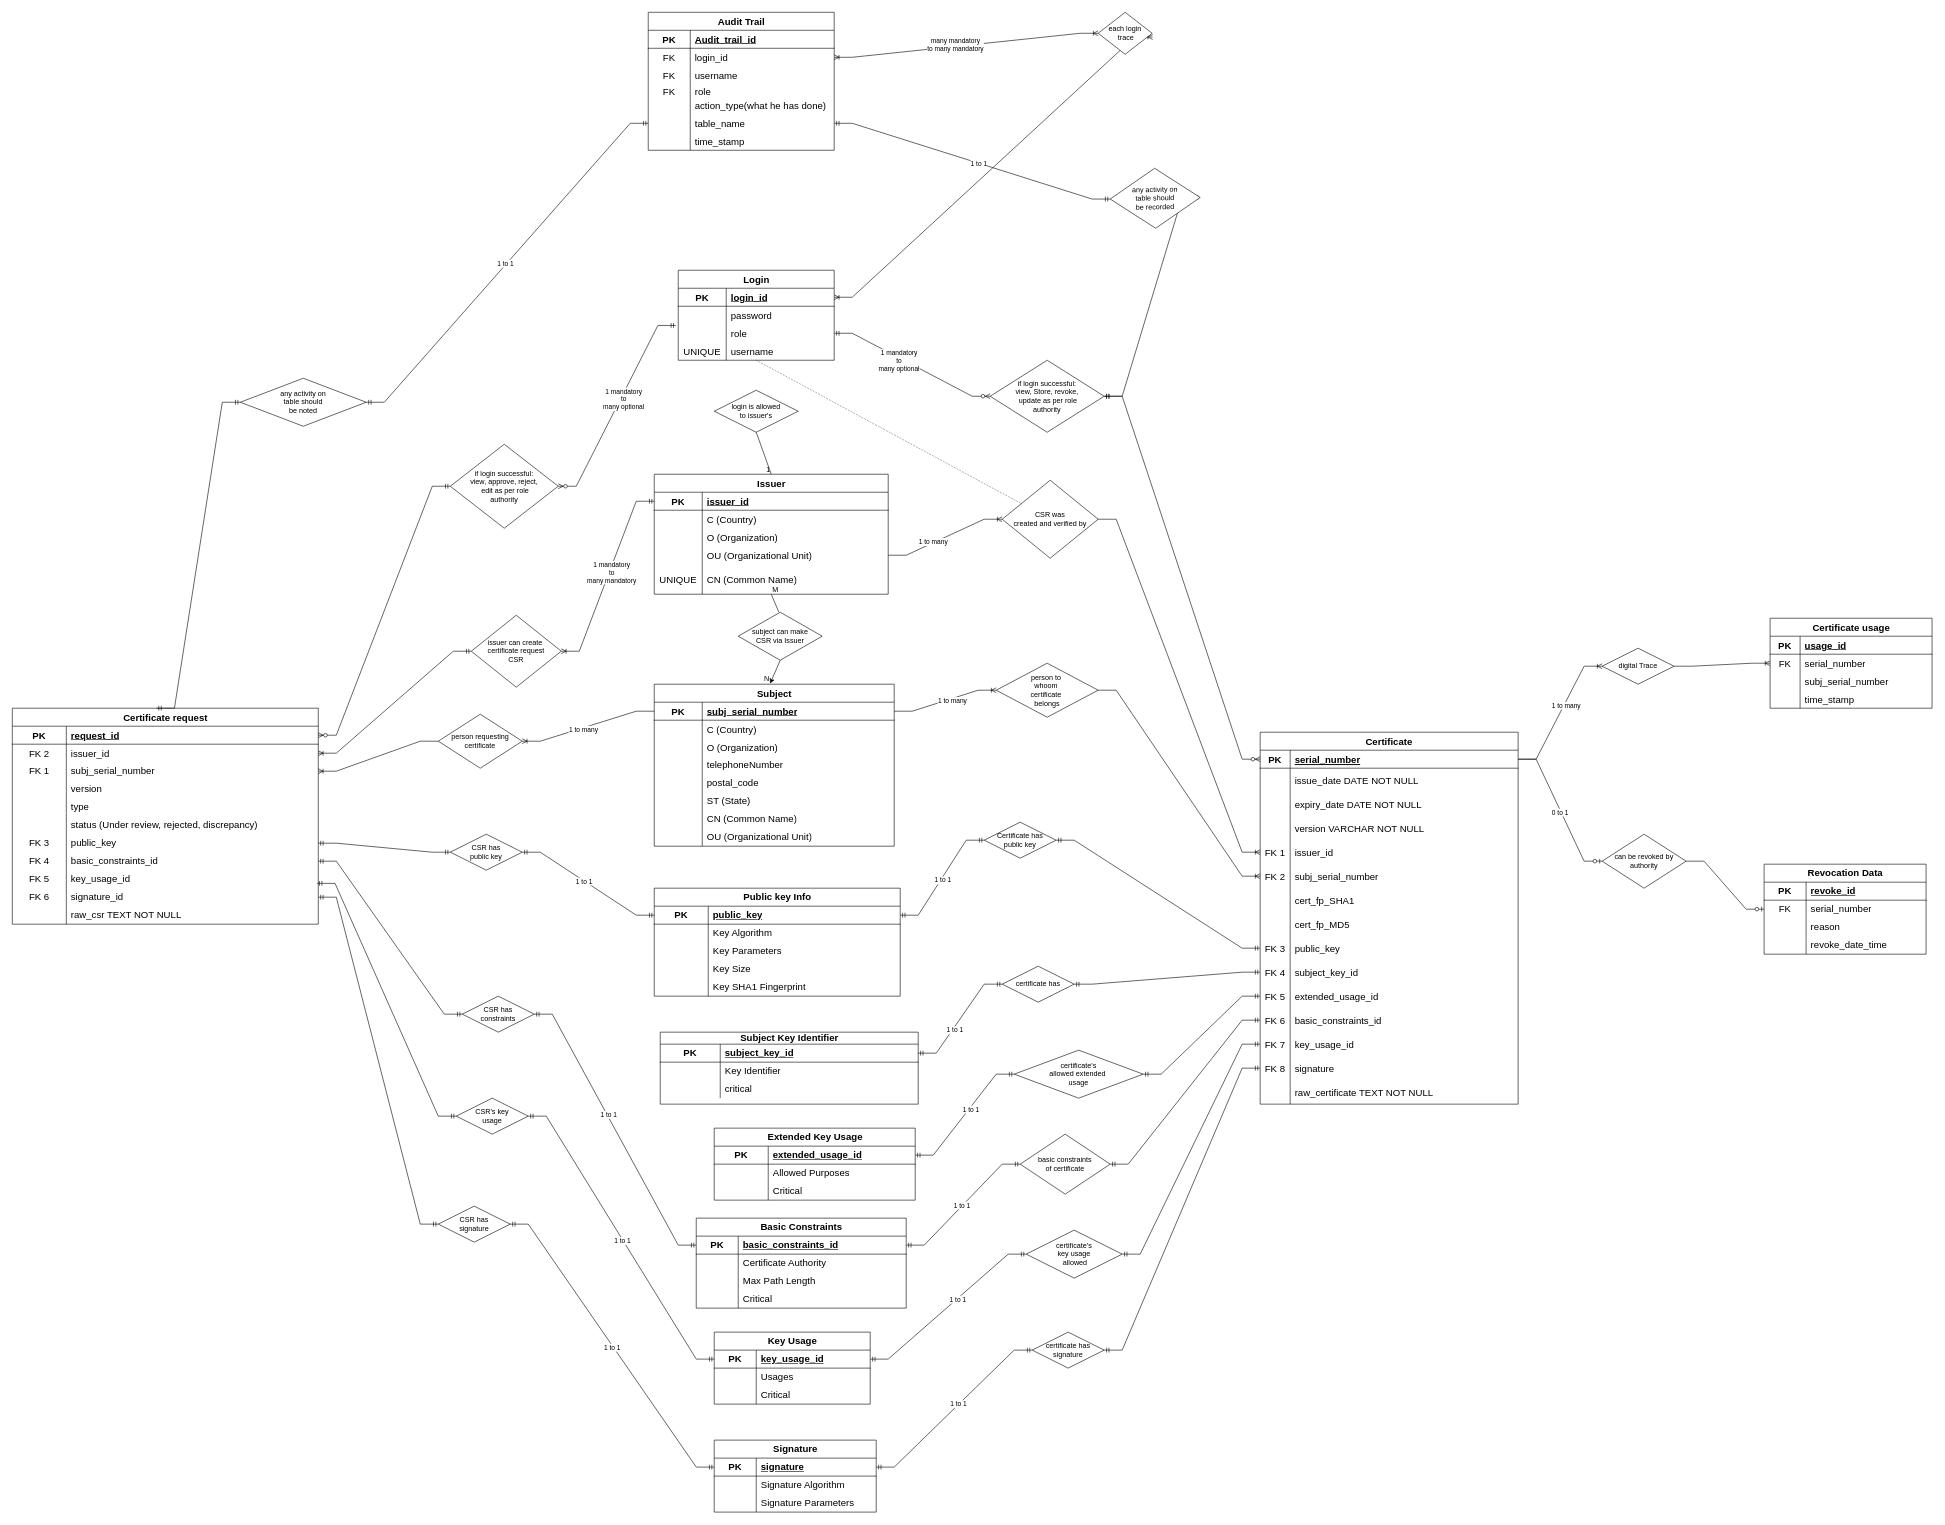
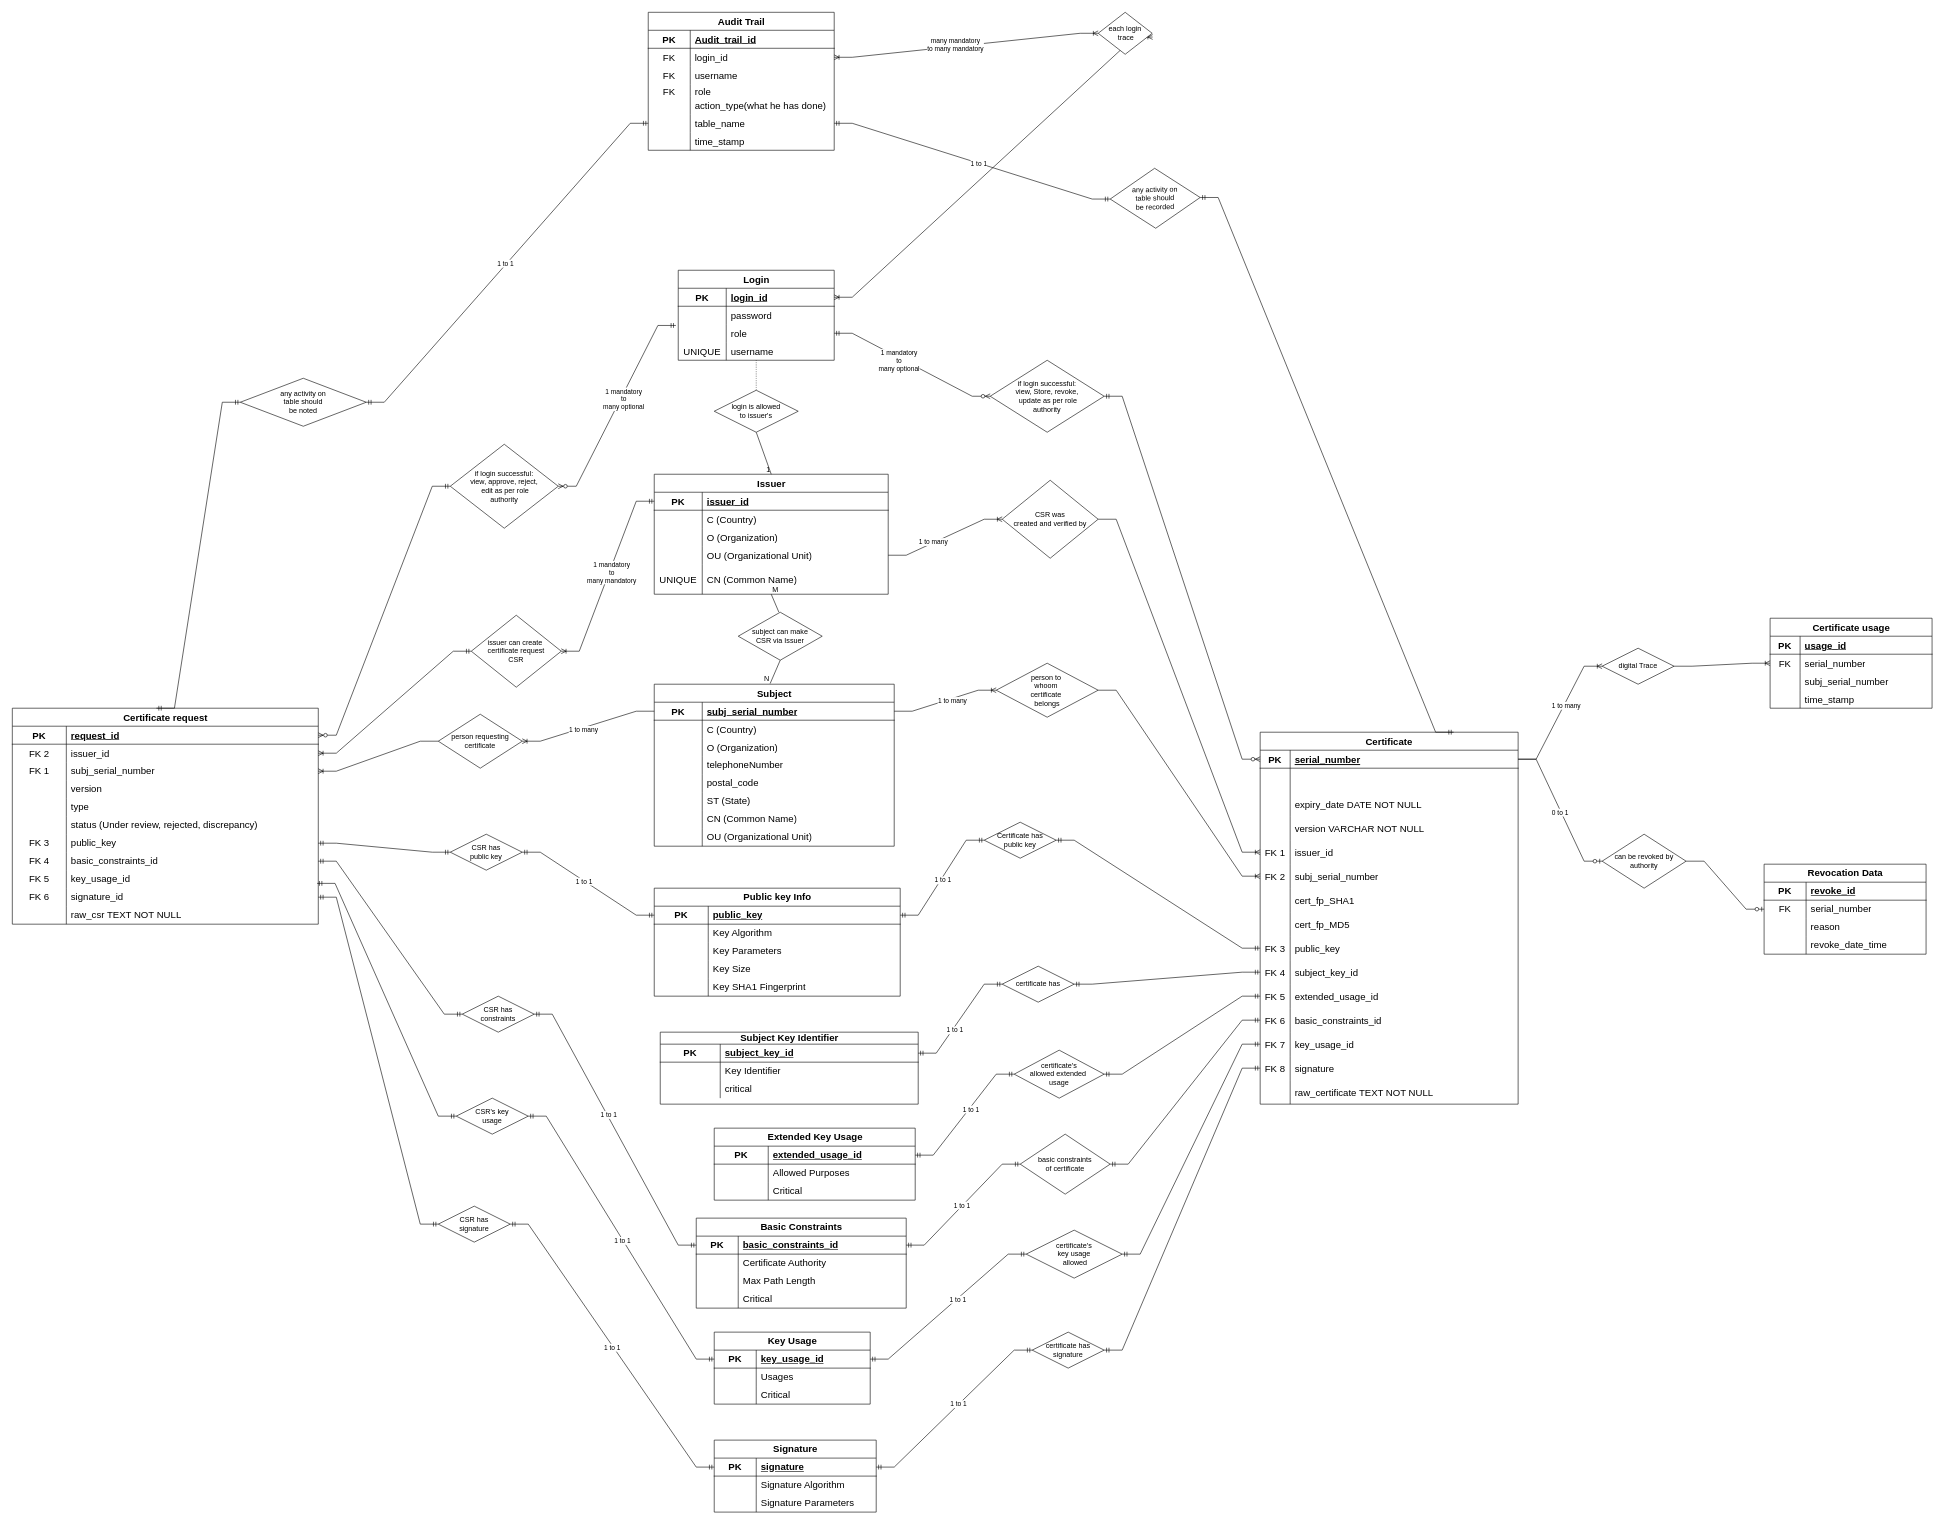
edge "any activity on table should be recorded" -- "if login successful: view, Store, revoke, update as per role authority": now "any activity on table should be recorded" -- "Certificate"
edge "Login" -- "CSR was created and verified by": now "Login" -- "login is allowed to issuer's"
edge "subject can make CSR via Issuer" -> "Subject": arrowhead classic -> none
node "issue_date DATE NOT NULL": removed
node "certificate's allowed extended usage": size 129x48 -> 90x48
